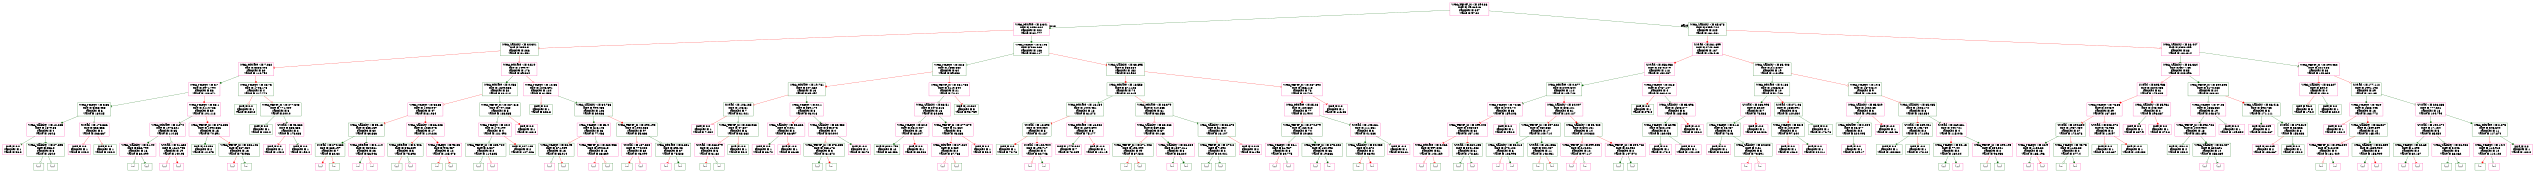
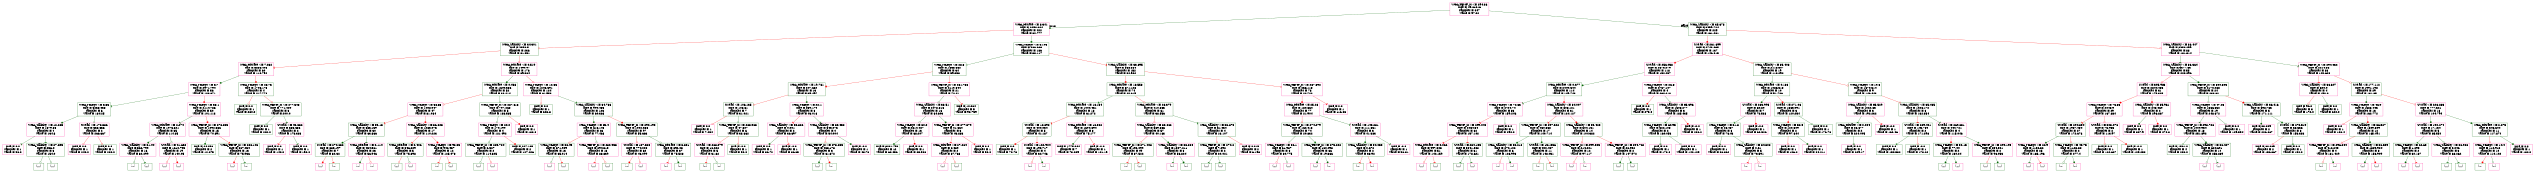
edge "SWrad <= 177.112 mse = 1991.198 samples = 29 value = 131.85" -> "SWrad <= 226.883 mse = 777.521 samples = 16 value = 104.794": color darkgreen -> red
